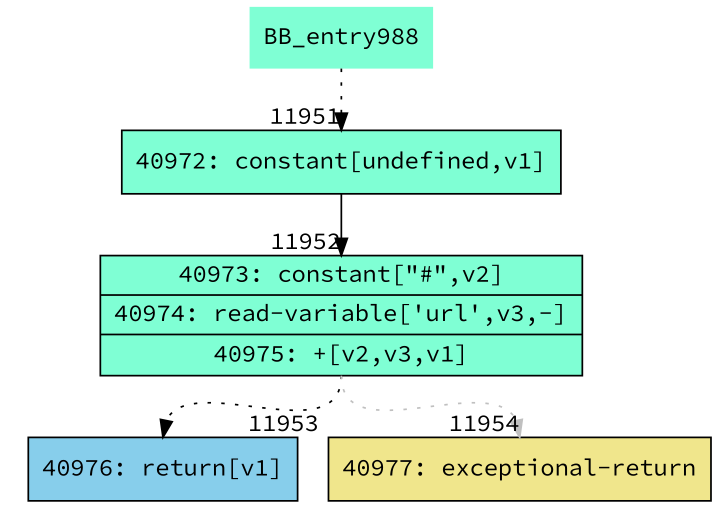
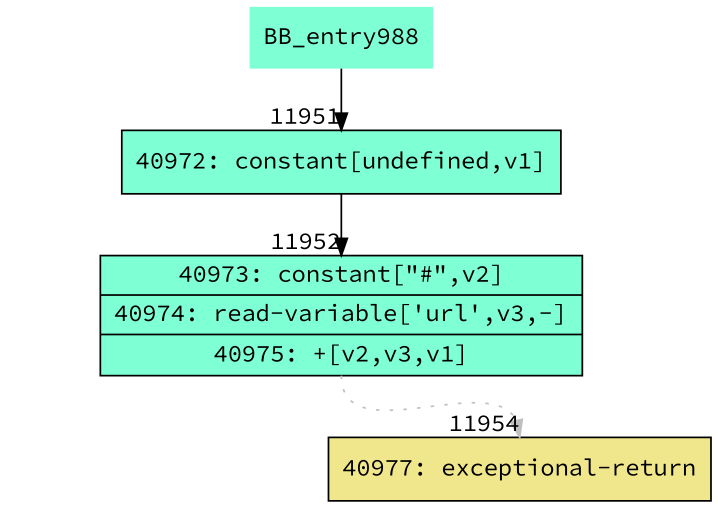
edge "BB_entry988" -> "40972: constant[undefined,v1]": style dotted -> solid
node "40976: return[v1]": removed
